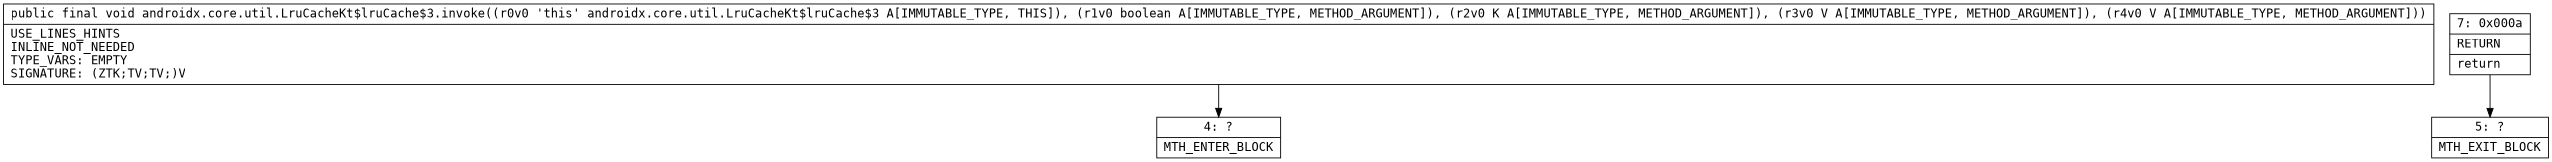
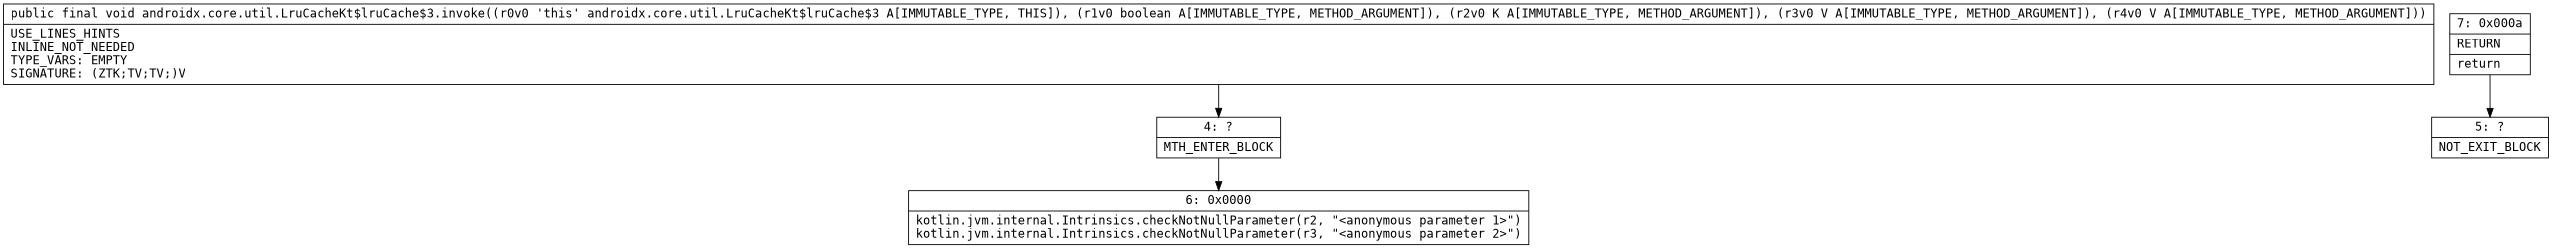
node "5: ?": text "MTH_EXIT_BLOCK" -> "NOT_EXIT_BLOCK"
node "6: 0x0000": added
